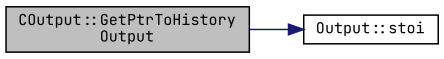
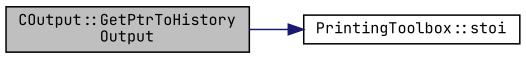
node "Output::stoi": label "Output::stoi" -> "PrintingToolbox::stoi"
